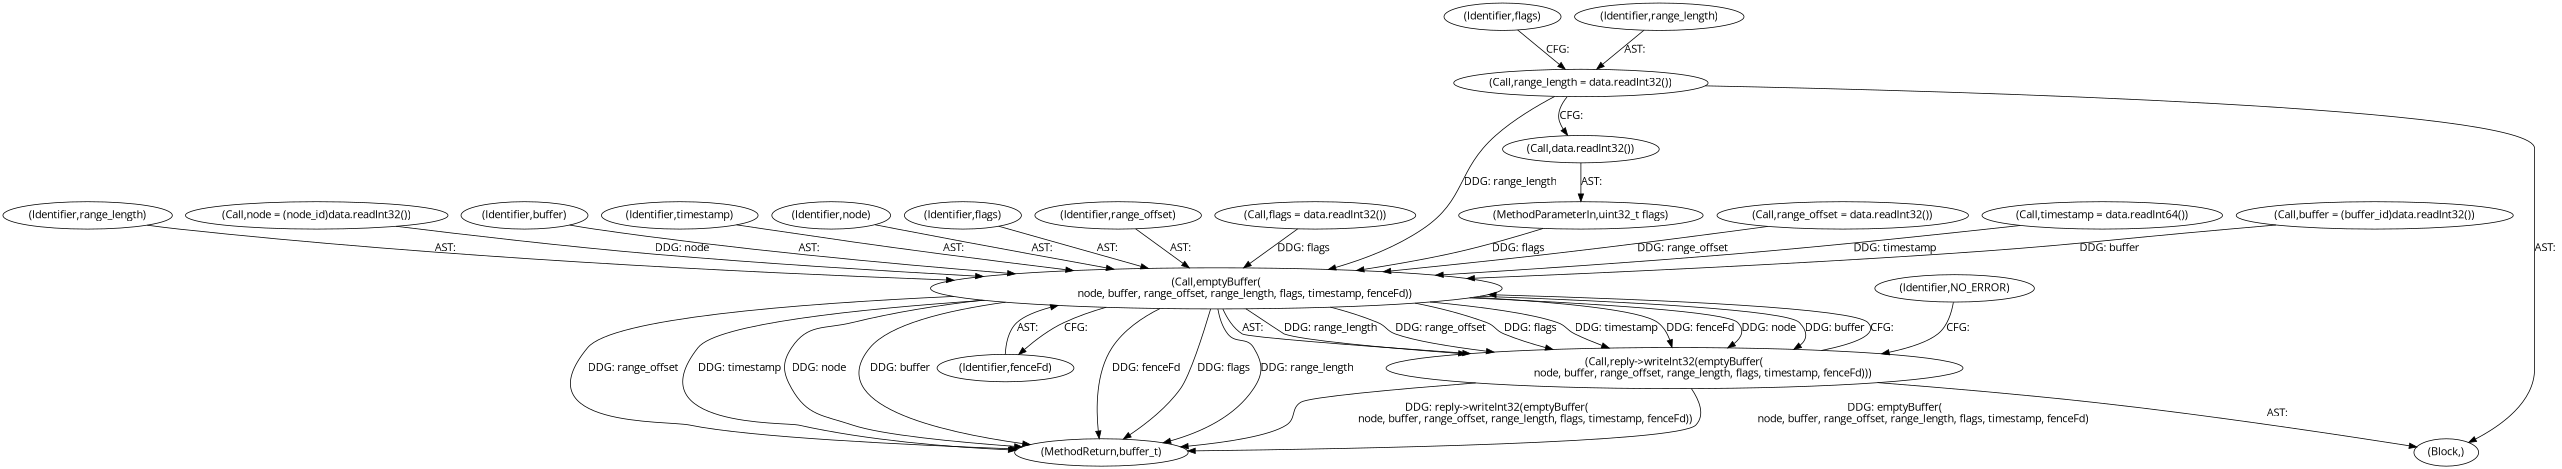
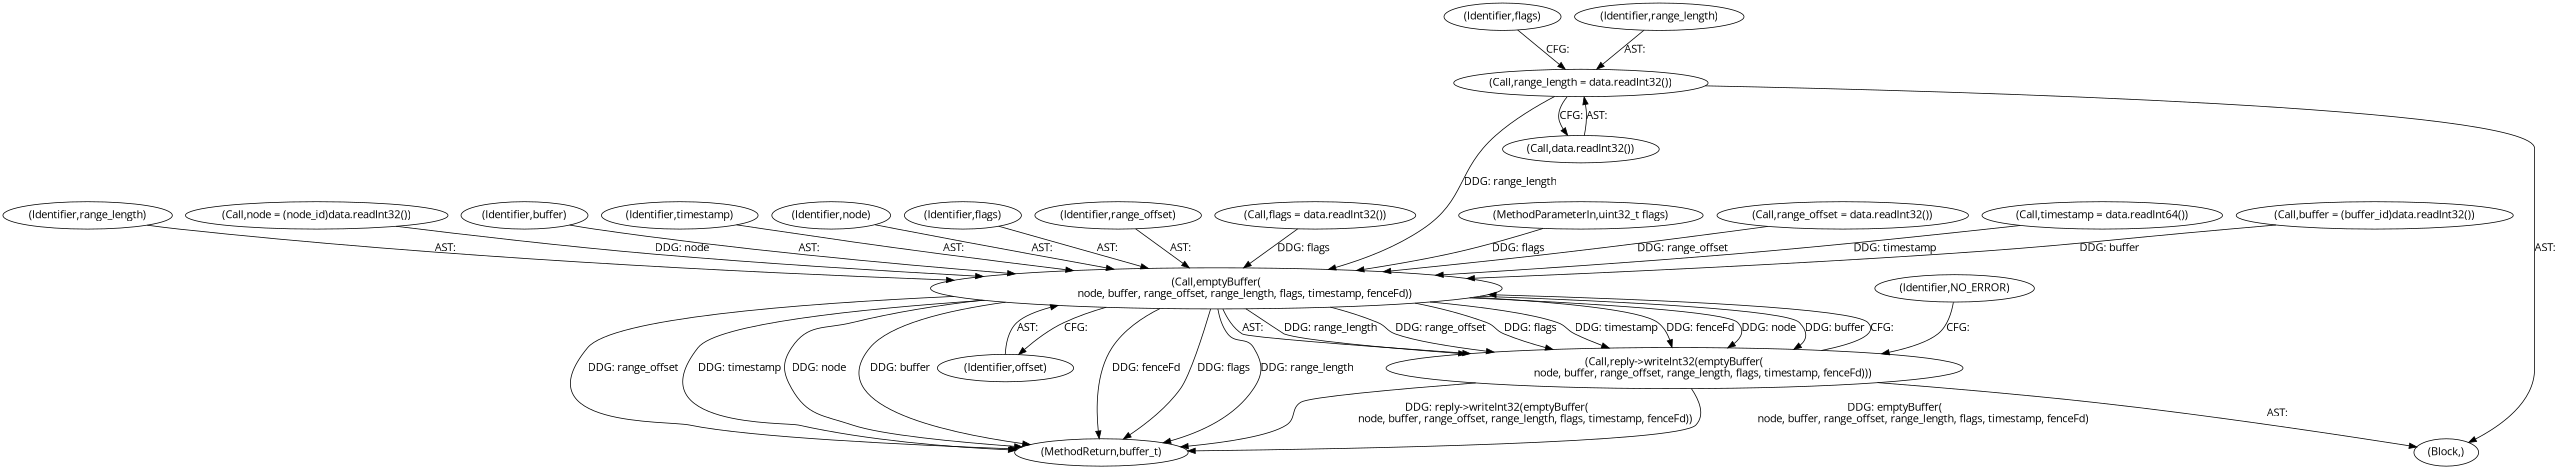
edge "(Call,data.readInt32())" -> "(MethodParameterIn,uint32_t flags)": now "(Call,data.readInt32())" -> "(Call,range_length = data.readInt32())"
node "(Identifier,fenceFd)": label "(Identifier,fenceFd)" -> "(Identifier,offset)"
